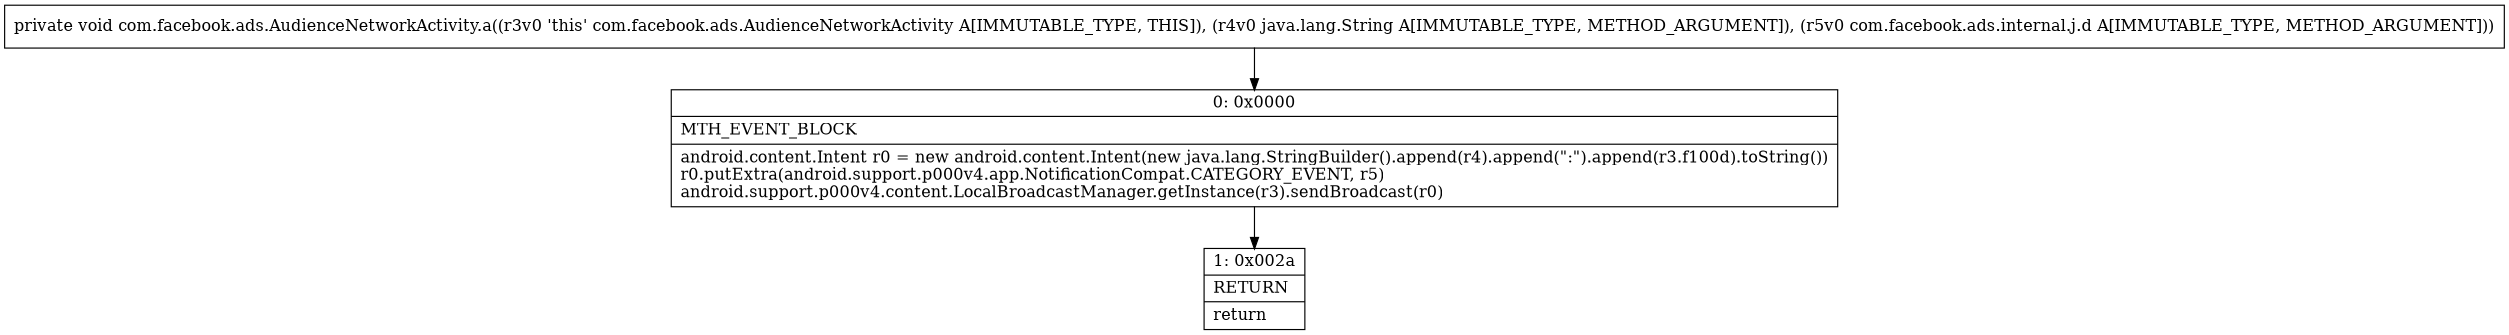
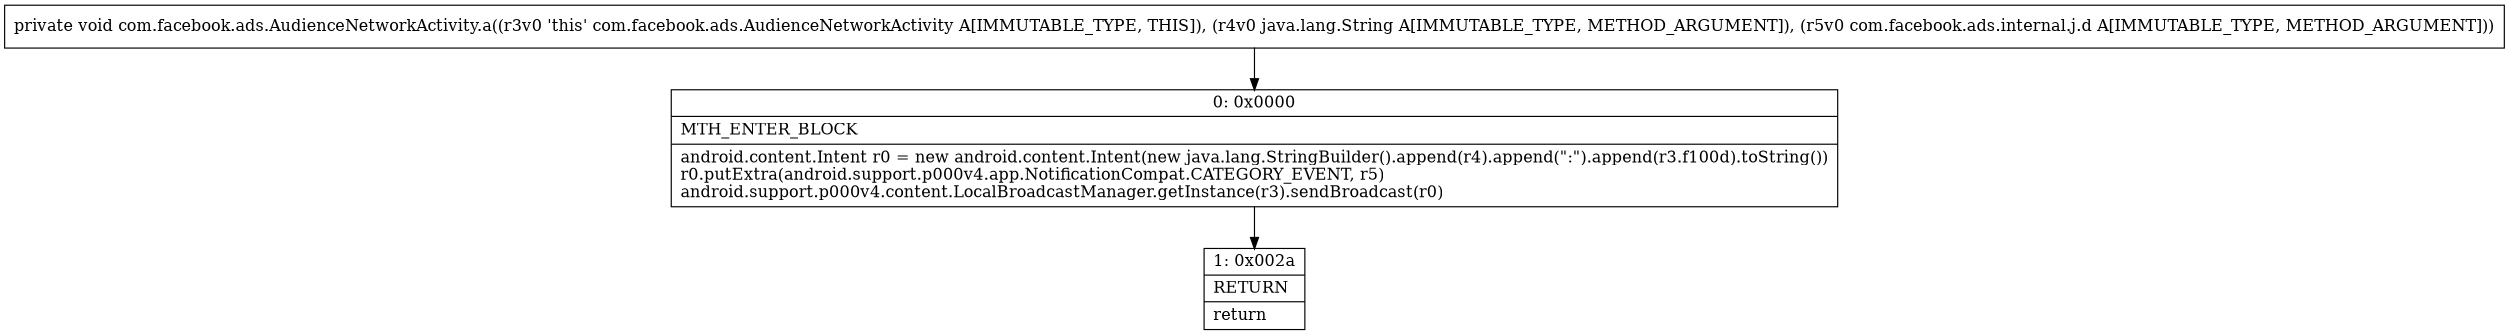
node "0: 0x0000": text "MTH_EVENT_BLOCK" -> "MTH_ENTER_BLOCK"
